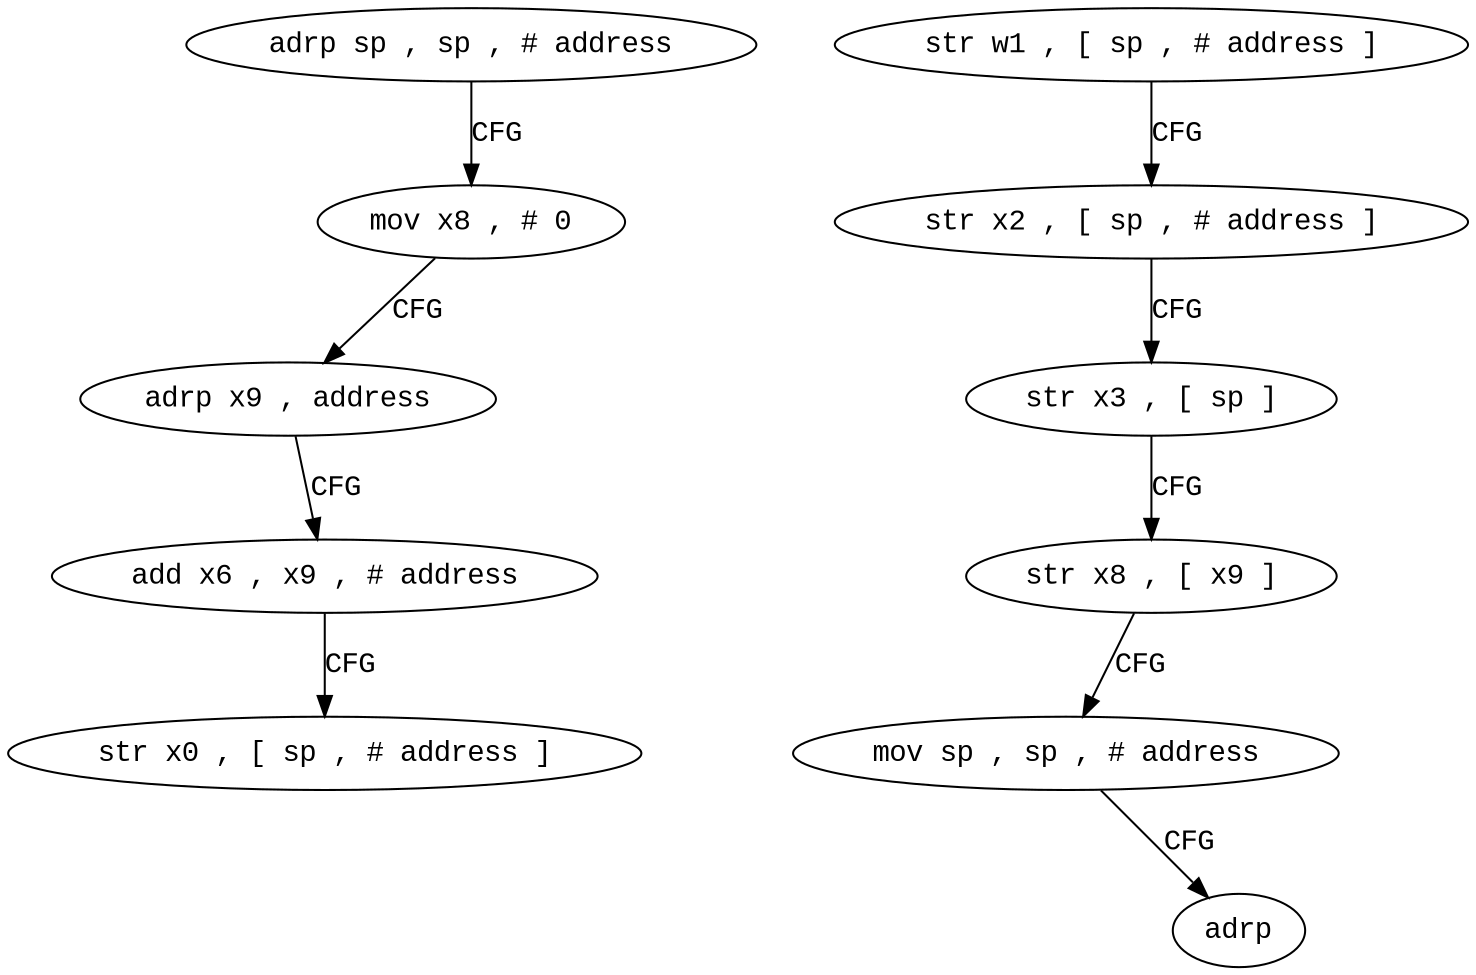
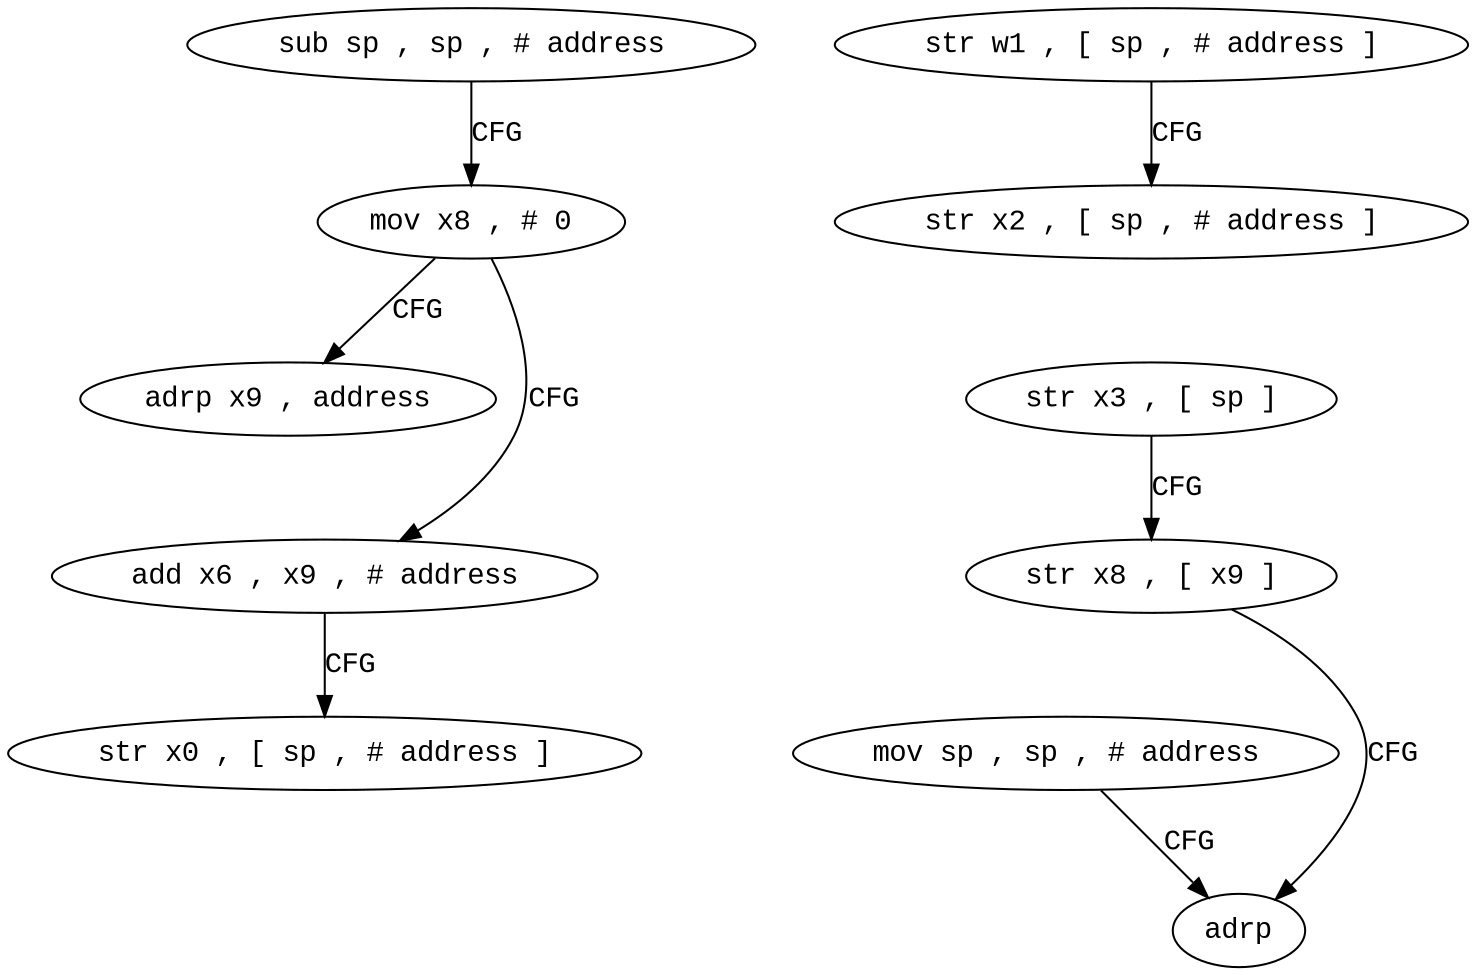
node "adrp sp , sp , # address": label "adrp sp , sp , # address" -> "sub sp , sp , # address"
edge "str x2 , [ sp , # address ]" -> "str x3 , [ sp ]": removed, label "CFG"
edge "adrp x9 , address" -> "add x6 , x9 , # address": now "mov x8 , # 0" -> "add x6 , x9 , # address"
edge "str x8 , [ x9 ]" -> "mov sp , sp , # address": now "str x8 , [ x9 ]" -> "adrp"
